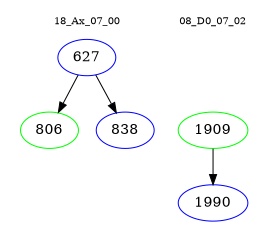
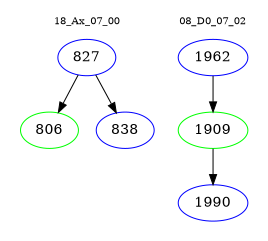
node "627": label "627" -> "827"
node "1962": added
